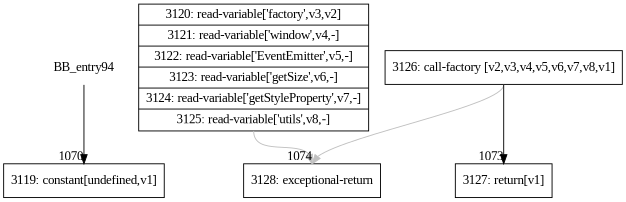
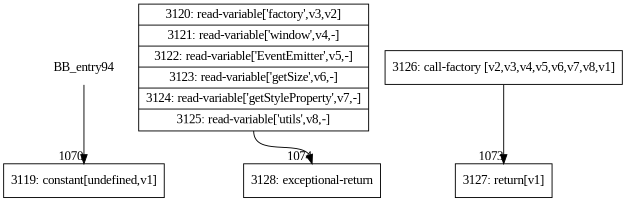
edge "3126: call-factory [v2,v3,v4,v5,v6,v7,v8,v1]" -> "3128: exceptional-return": removed
edge "3120: read-variable['factory',v3,v2]" -> "3128: exceptional-return": color gray -> black
